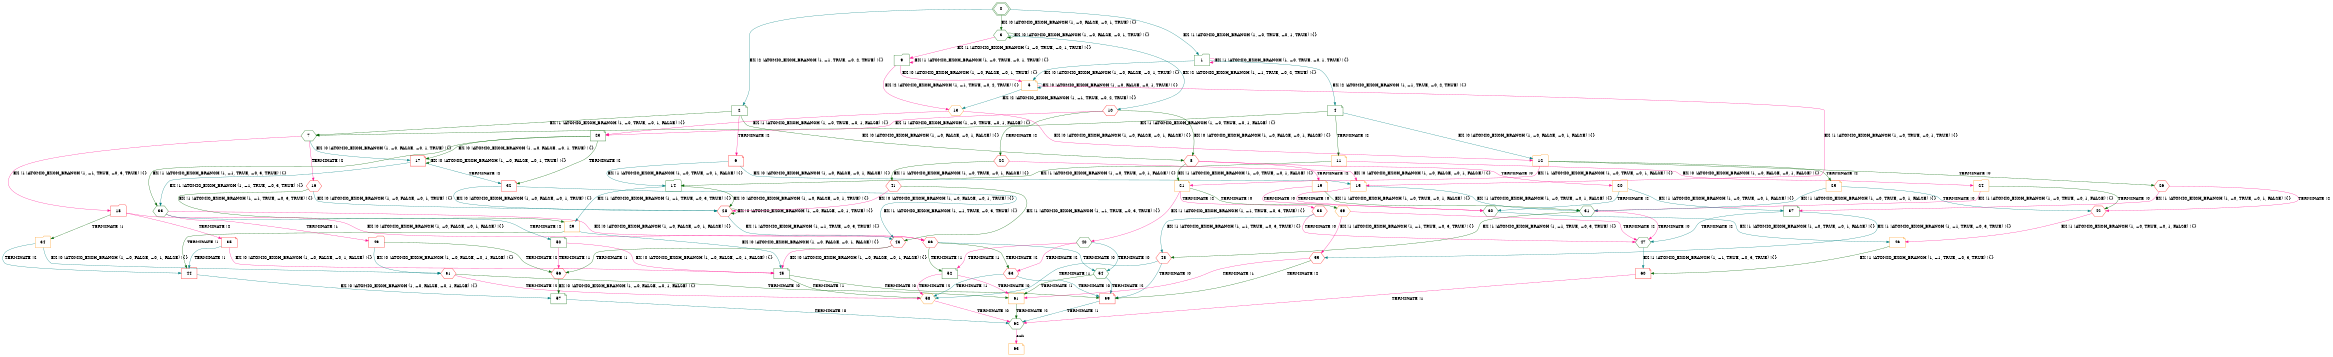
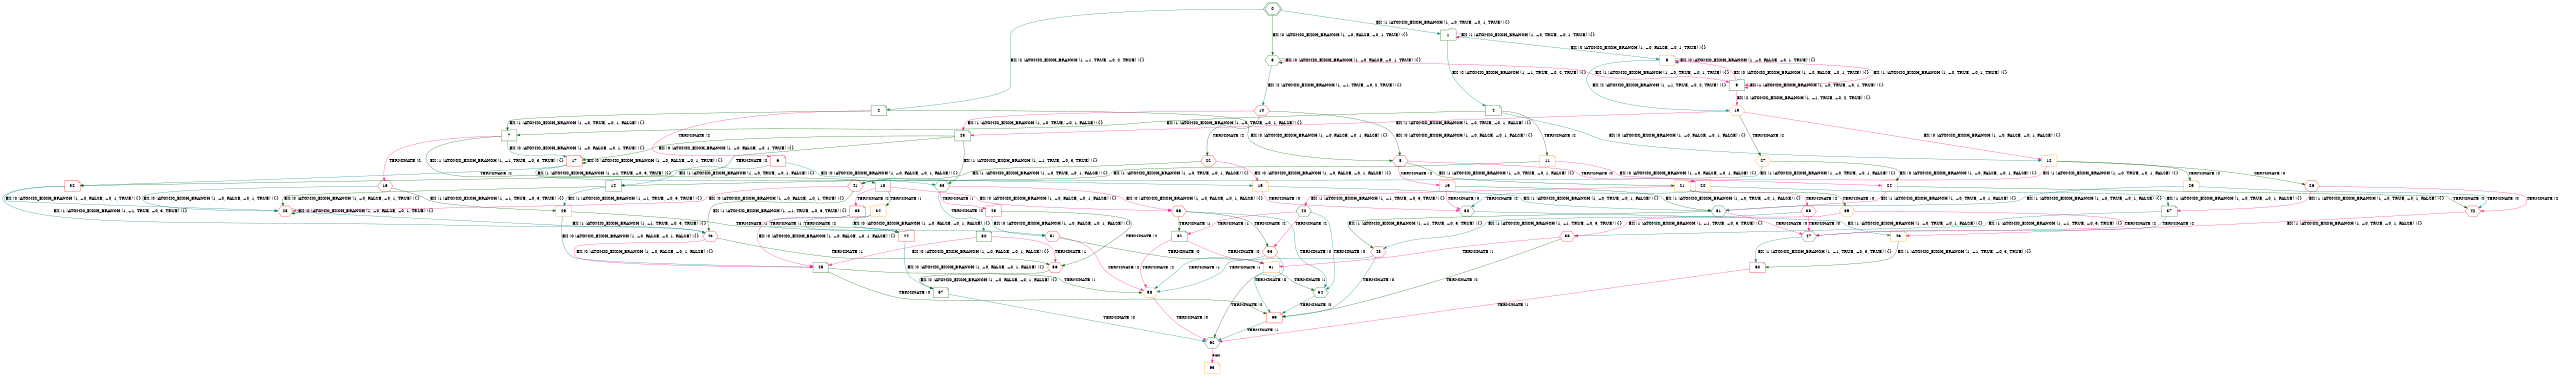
edge "5" -> "15": now "5" -> "9"
node "7": shape hexagon -> folder
edge "7" -> "18": color deeppink -> darkgreen
node "27": added
edge "54" -> "61": reversed
